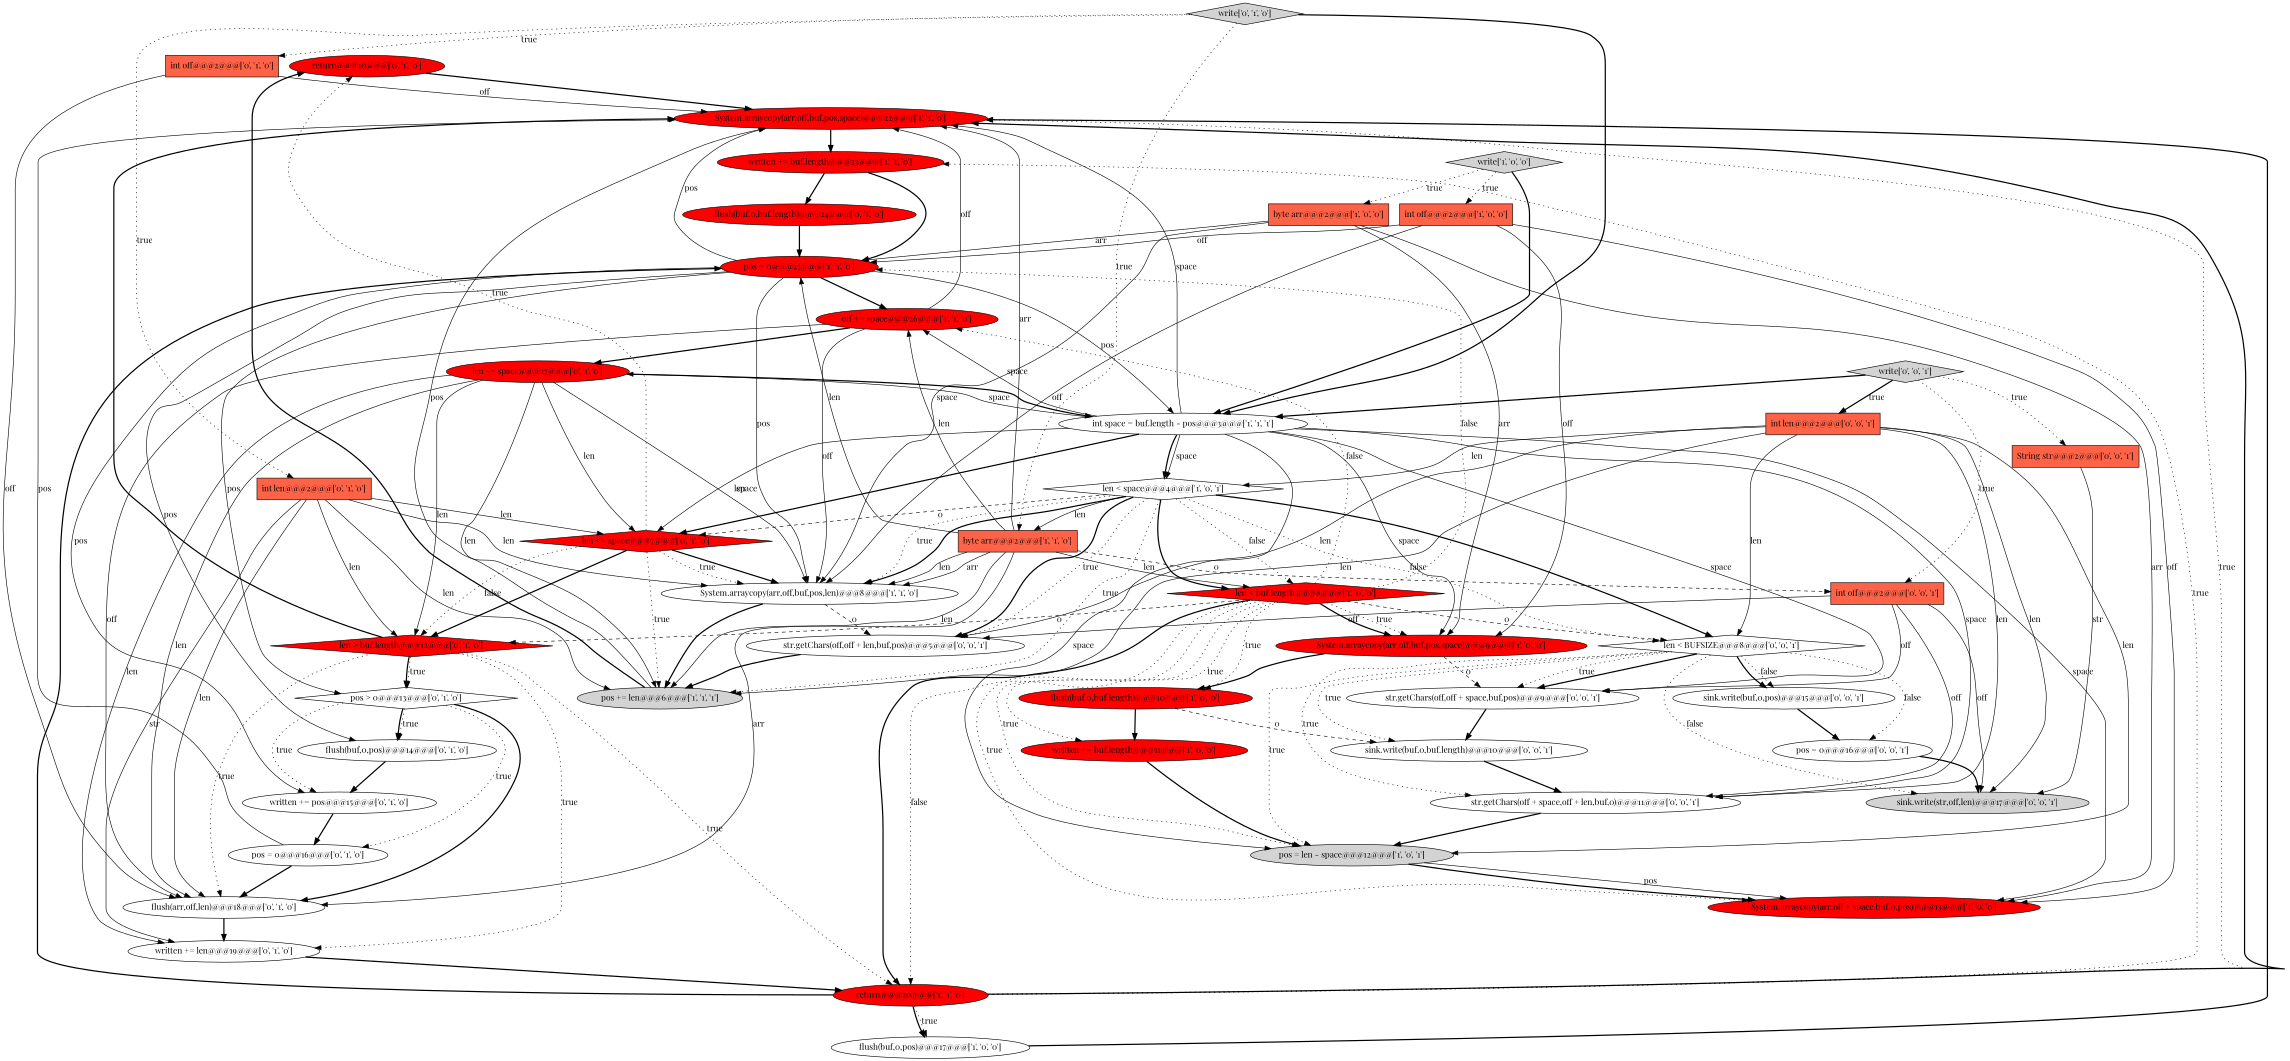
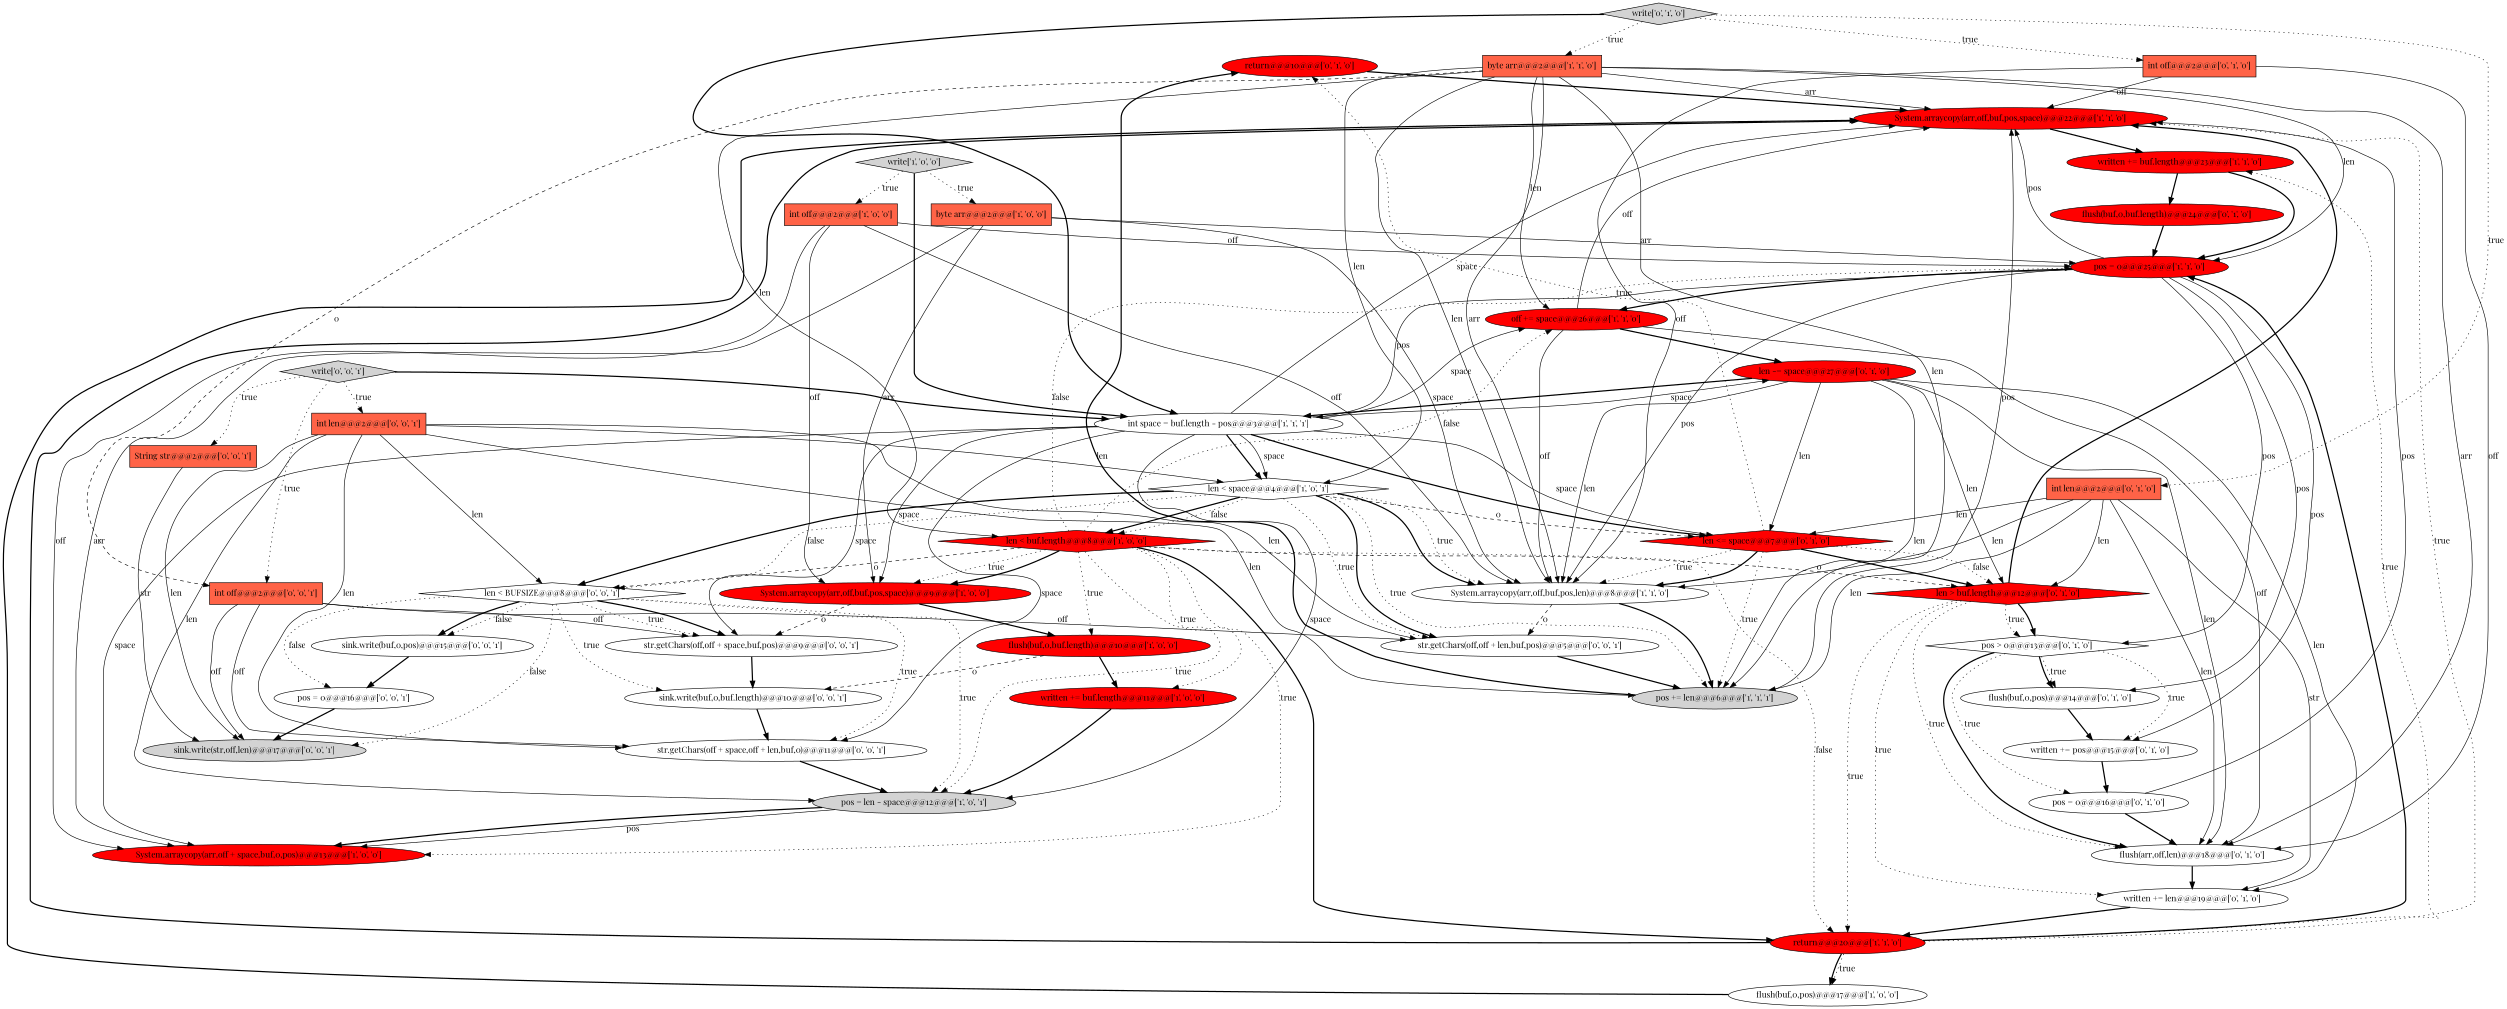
edge "int off@@@2@@@['0', '1', '0']" -> "System.arraycopy(arr,off,buf,pos,len)@@@8@@@['1', '1', '0']": added, label "off"
edge "write['0', '0', '1']" -> "int len@@@2@@@['0', '0', '1']": style bold -> dotted
edge "len < space@@@4@@@['1', '0', '1']" -> "byte arr@@@2@@@['1', '1', '0']": reversed
